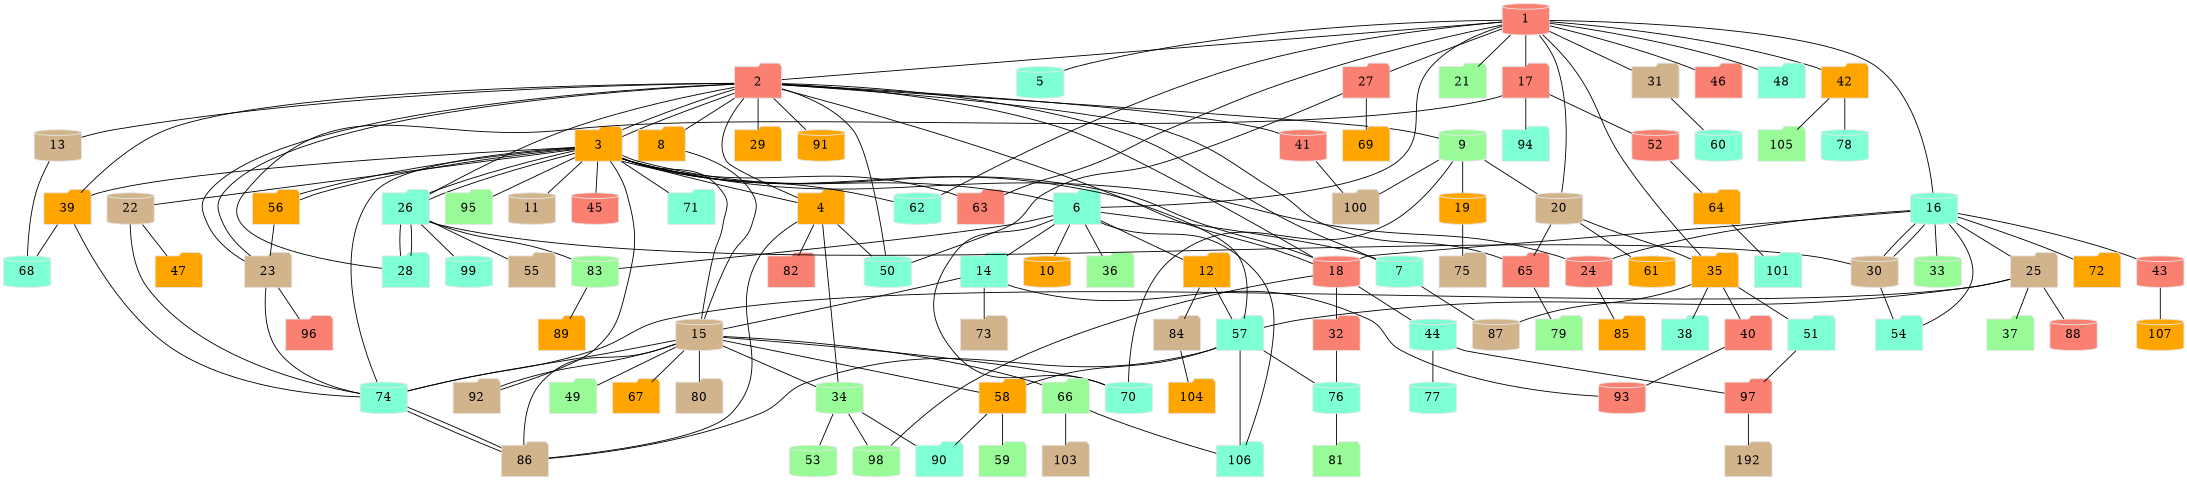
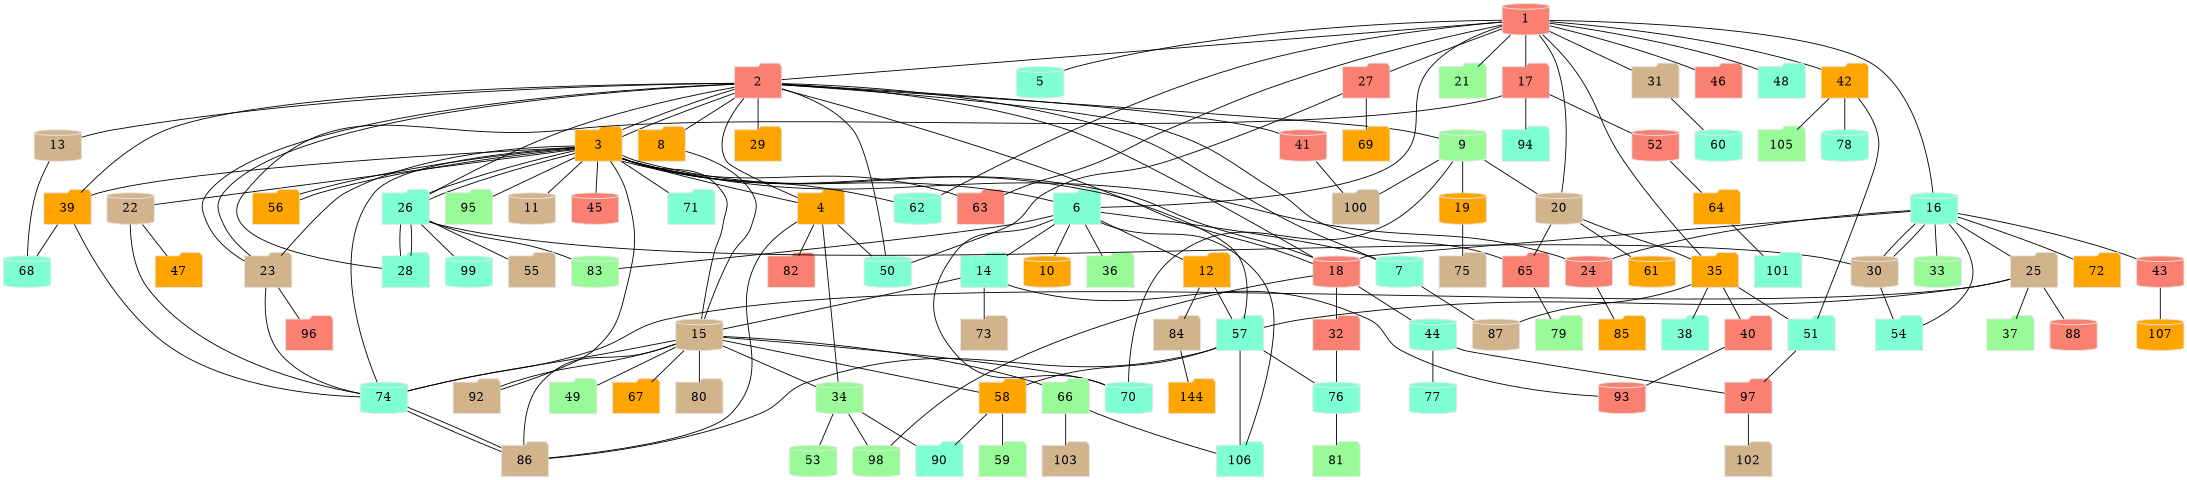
node "91": removed
edge "42" -- "51": added
edge "56" -- "23": now "3" -- "23"
node "89": removed
node "104": label "104" -> "144"
node "192": label "192" -> "102"
